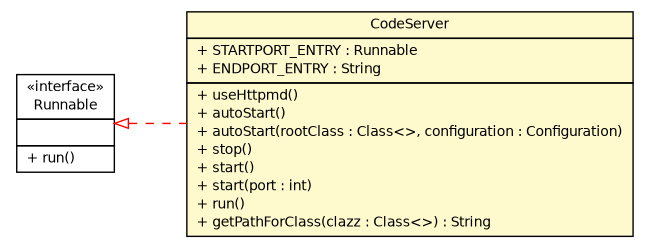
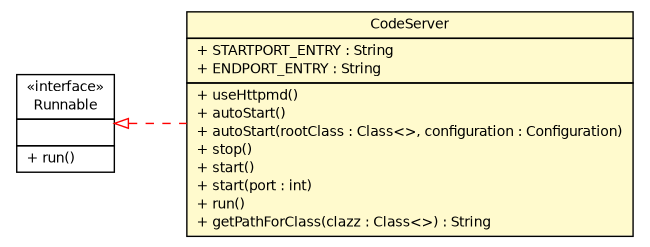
node "CodeServer": text "+ STARTPORT_ENTRY : Runnable" -> "+ STARTPORT_ENTRY : String"
